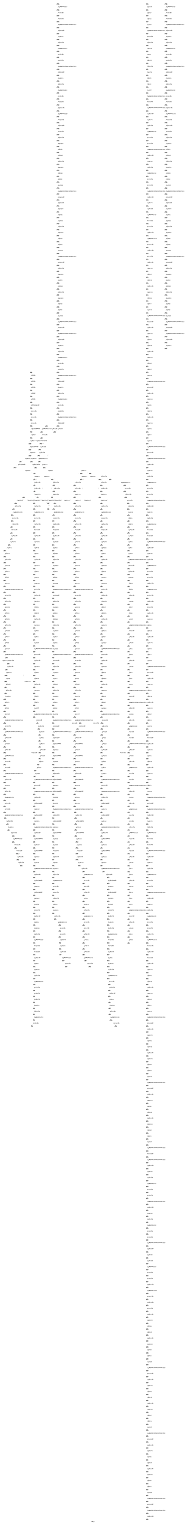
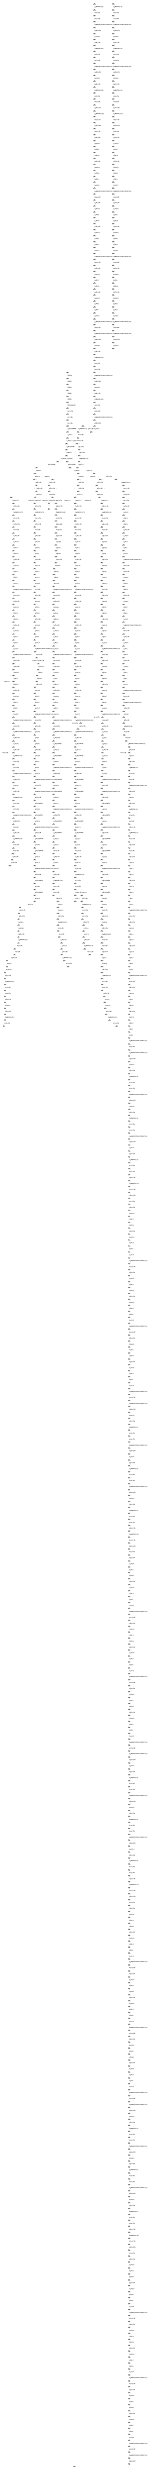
edge "N68547 (rp:285, ep:289)" -> "N68548 (rp:284, ep:288)": now "N68545 (rp:287, ep:291)" -> "N68548 (rp:284, ep:288)"
edge "N67727 (rp:755, ep:823)" -> "N67728 (rp:754, ep:822)": added, label "%84 = load i16, i16* %8, align 2"
